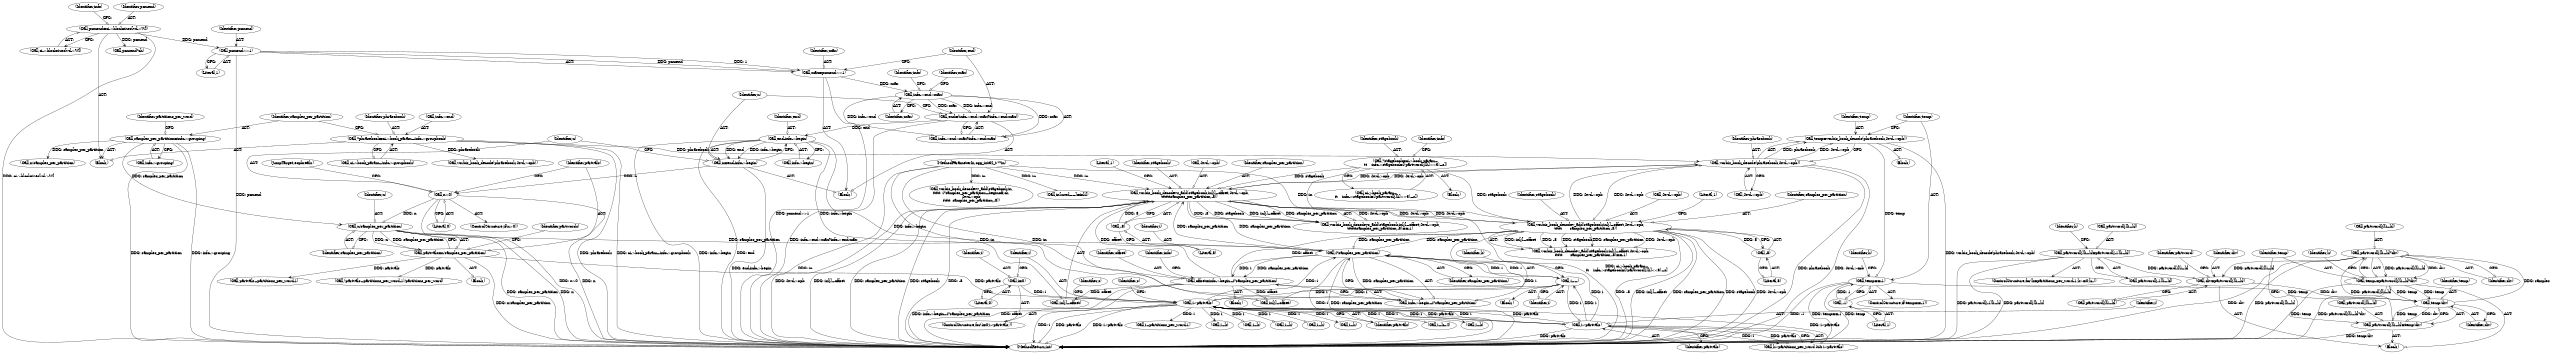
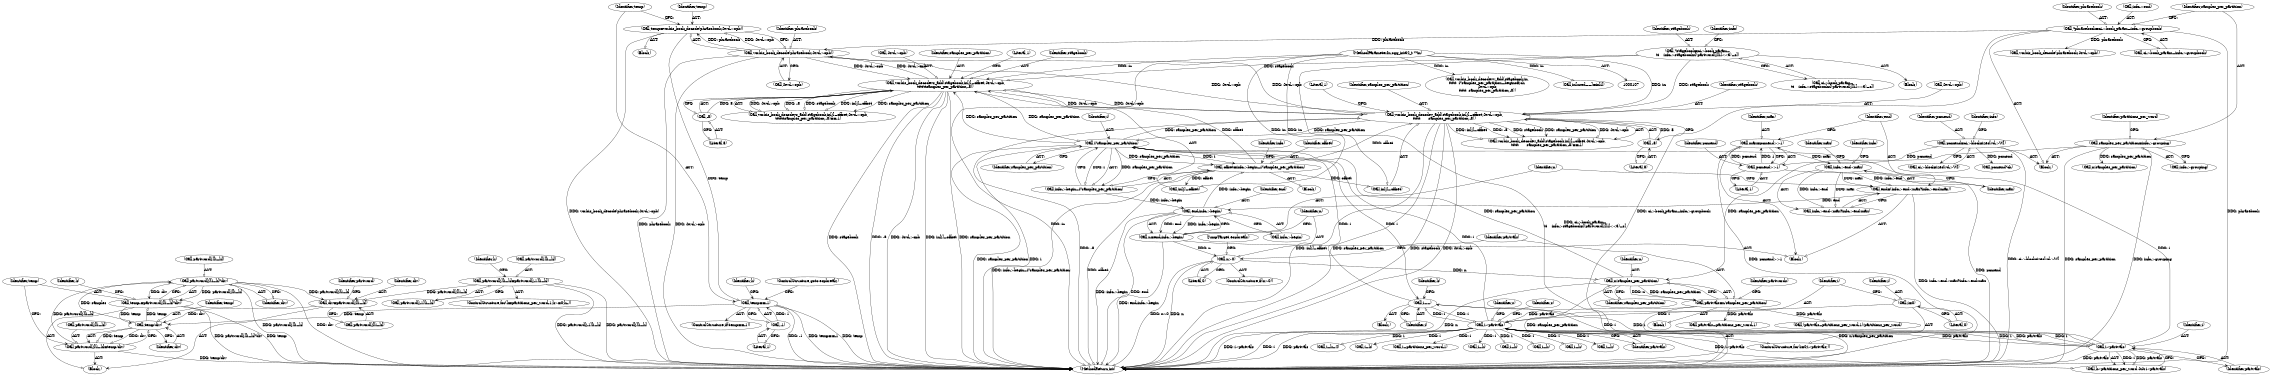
node "1000107": added
edge "(Call,max=pcmend>>1)" -> "(Call,pcmend>>1)": added, label "CFG:"
edge "(Call,end-info->begin)" -> "(Call,info->begin+i*samples_per_partition)": reversed
node "(ControlStructure,goto eopbreak;)": added
